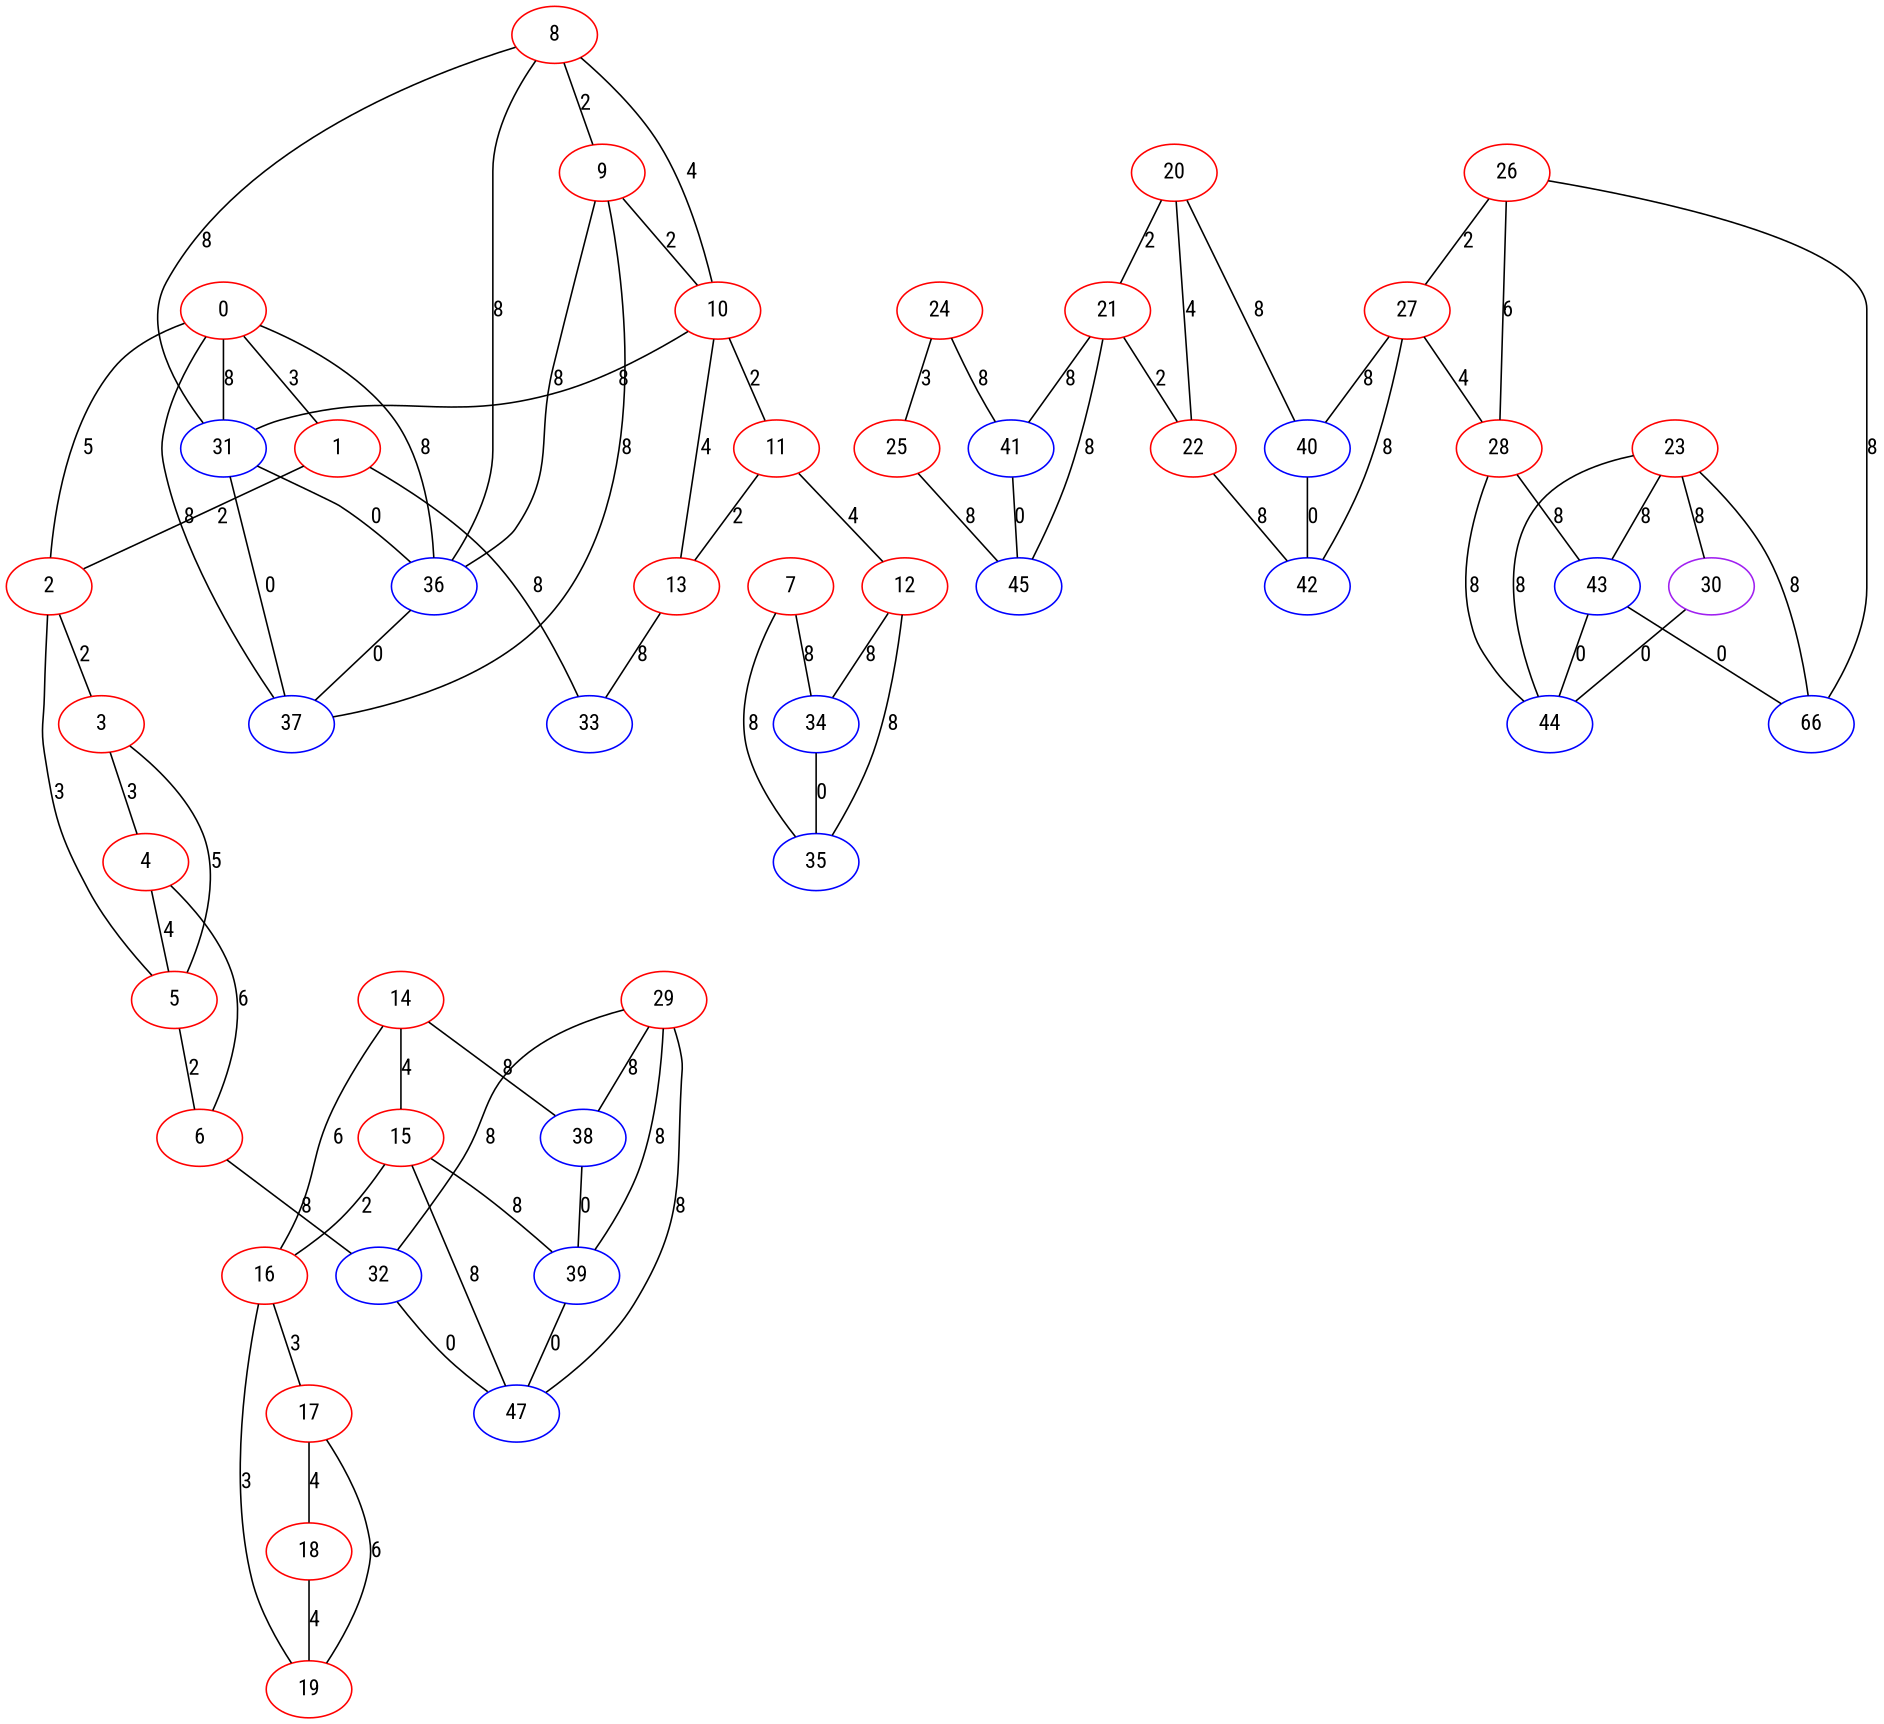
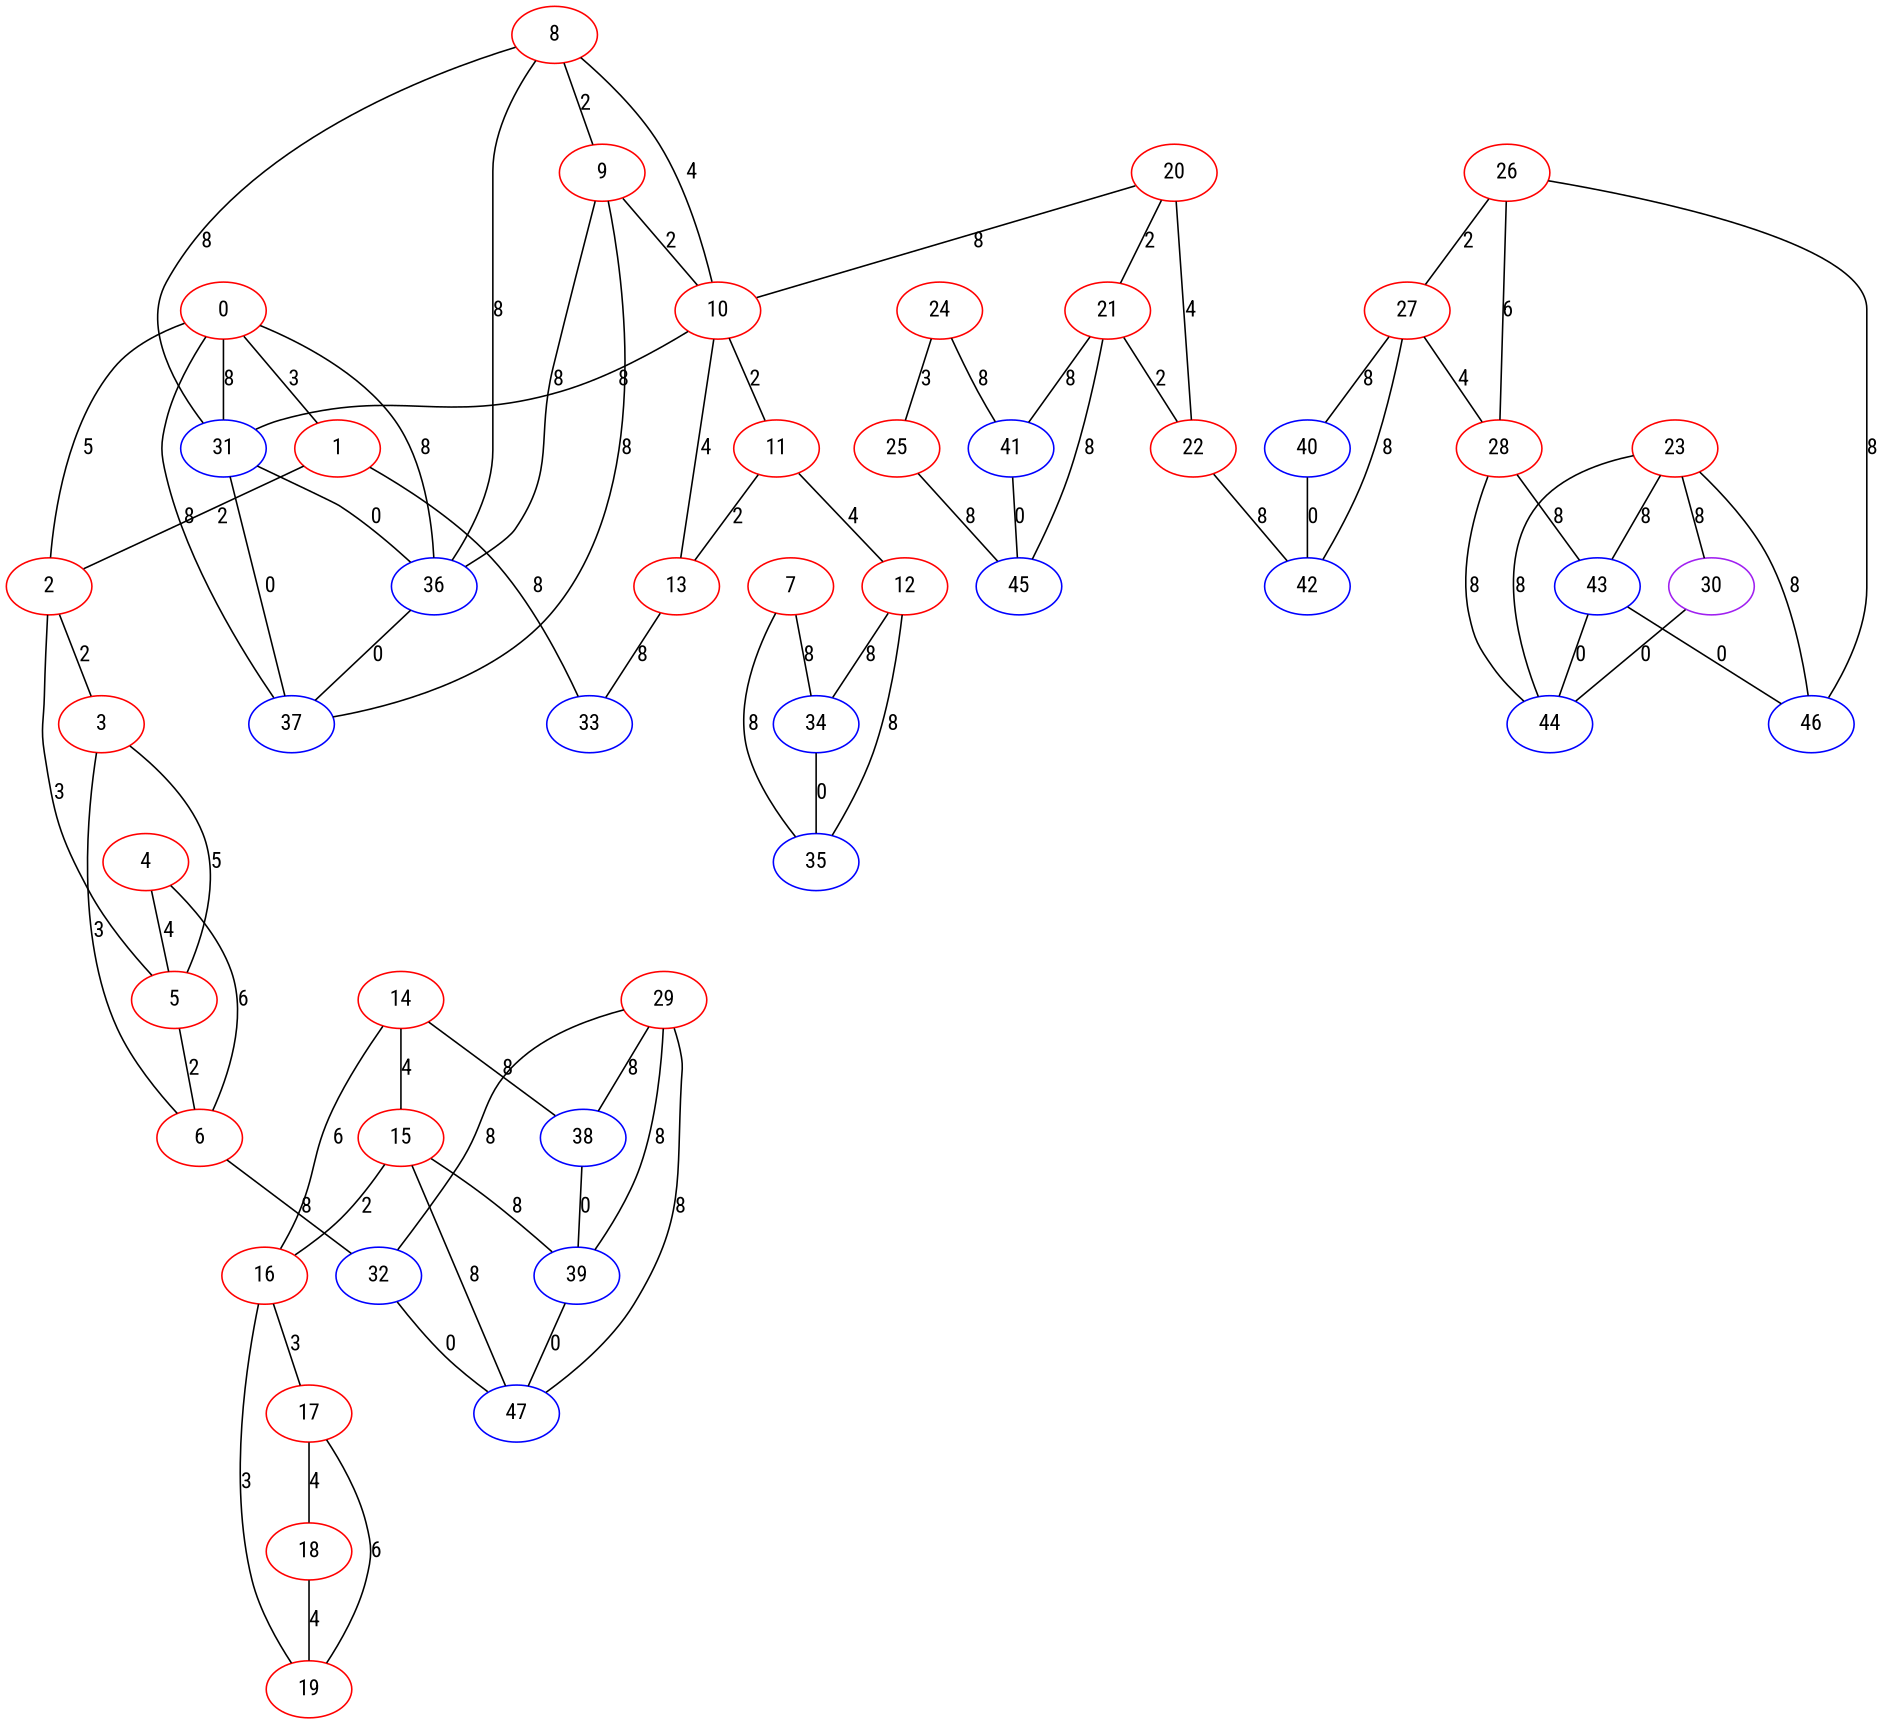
edge "20" -- "40": now "20" -- "10"
node "66": label "66" -> "46"
edge "3" -- "4": now "3" -- "6"
